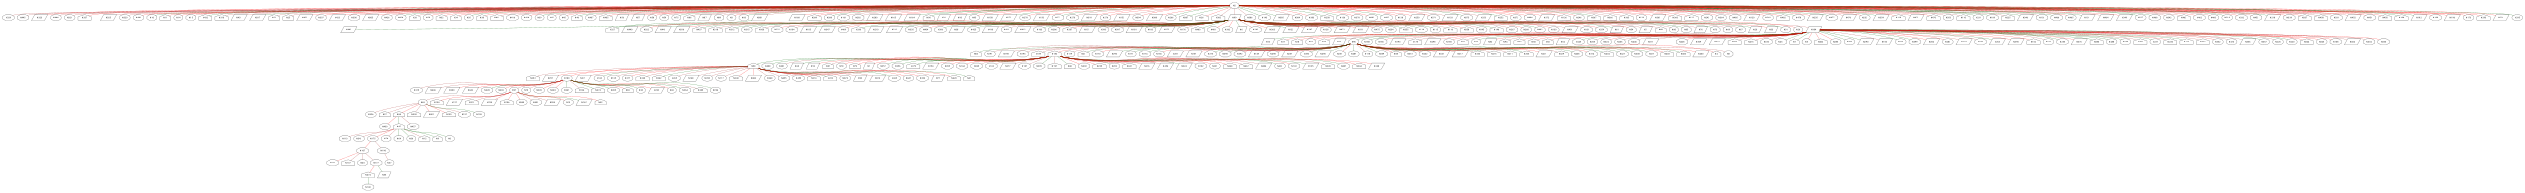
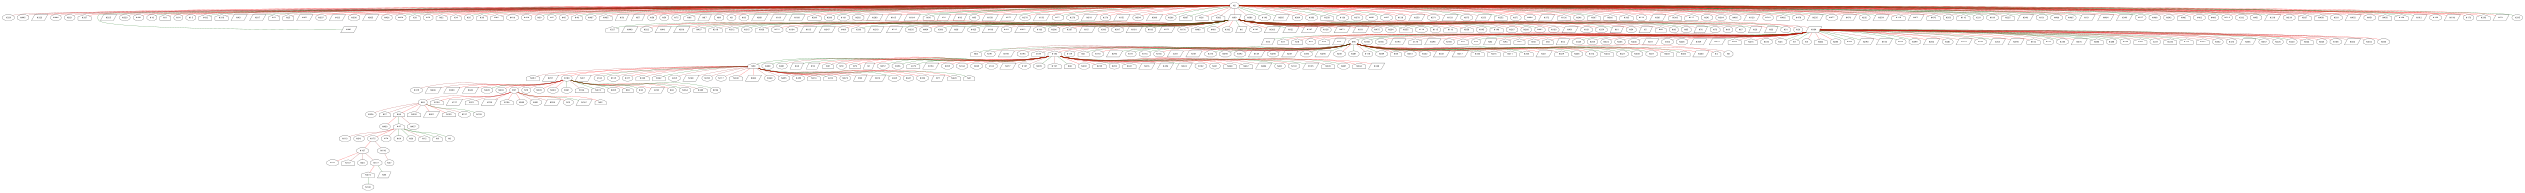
node "N169": added
edge "N381" -- "N449": now "N2" -- "N449"
node "N304": added
